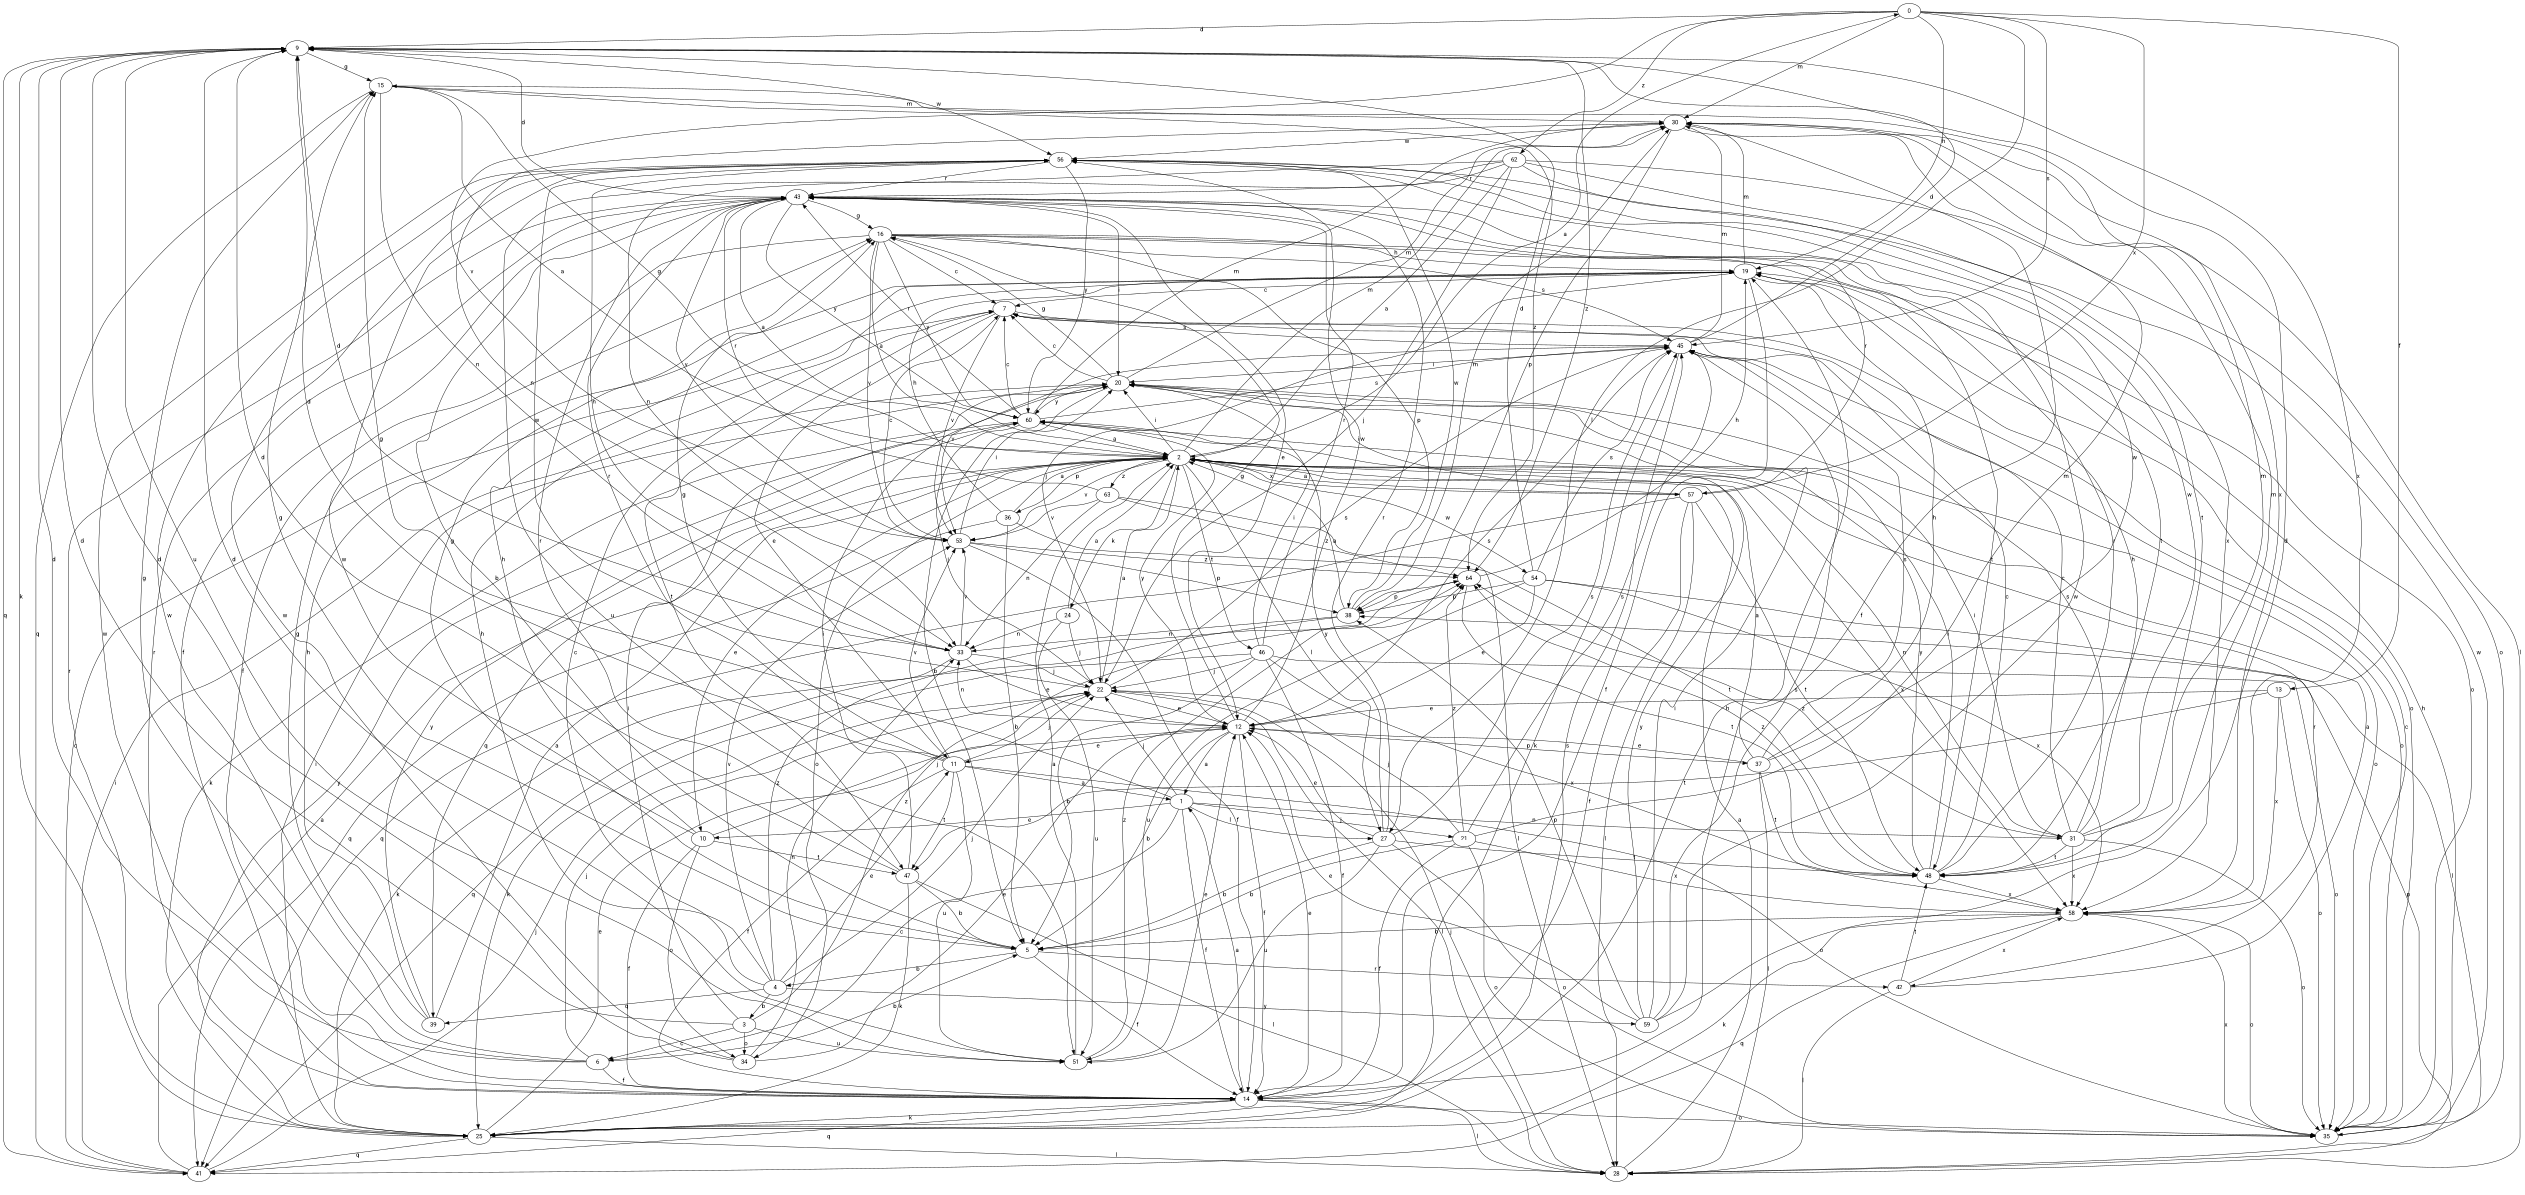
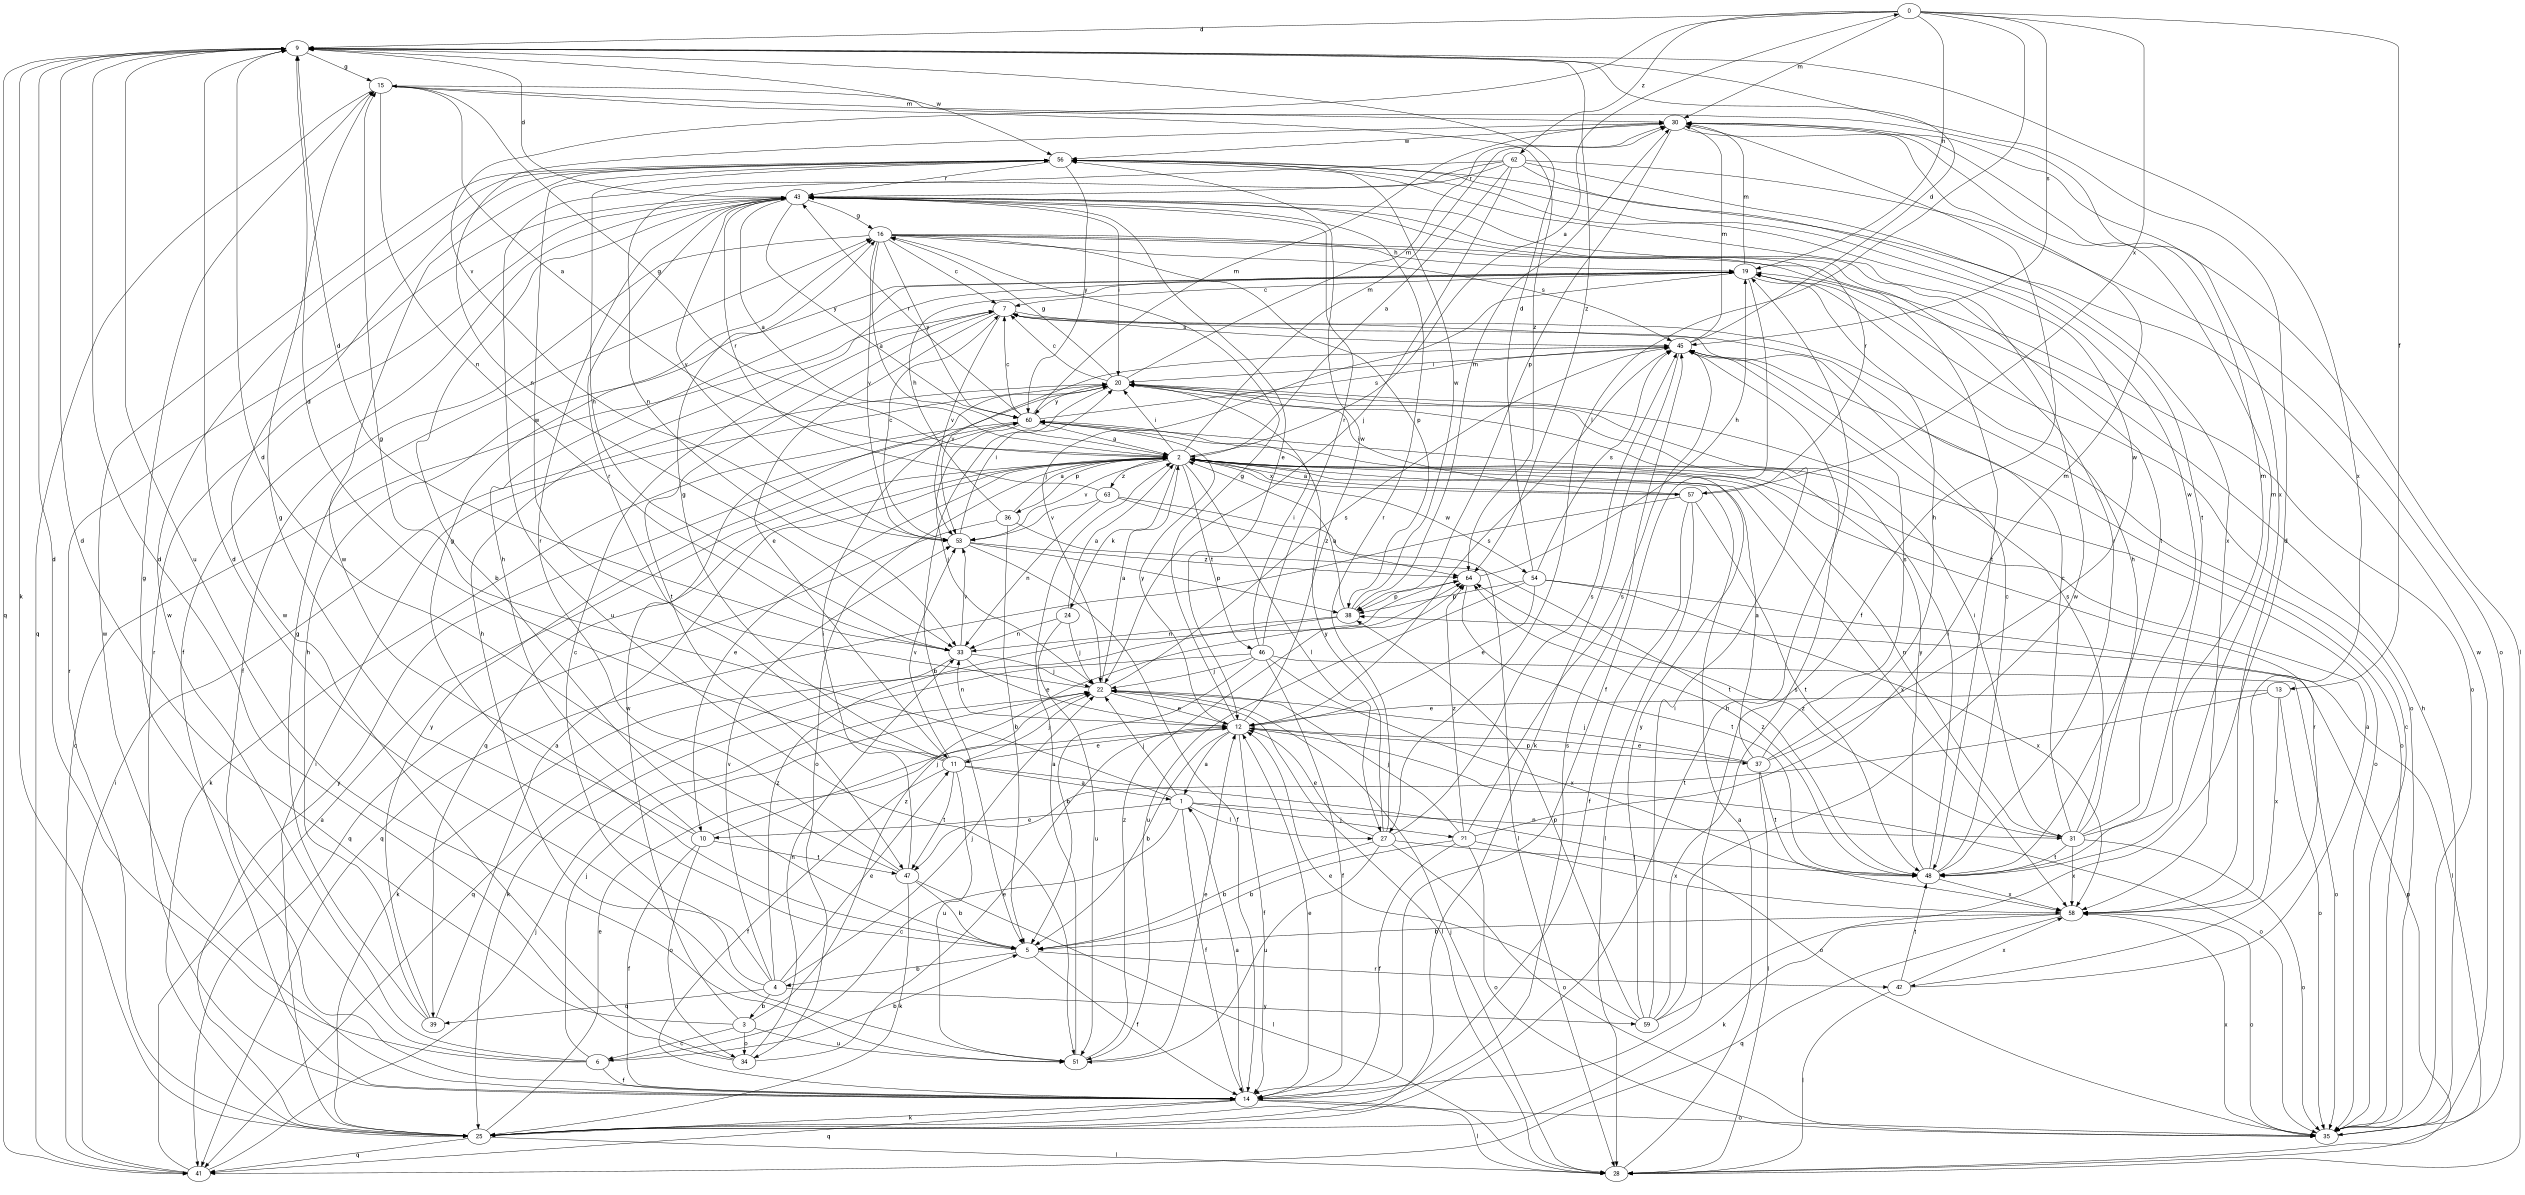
edge "3" -> "20": label "i" -> "w"
edge "37" -> "22": added, label "j"
edge "12" -> "35": added, label "o"
